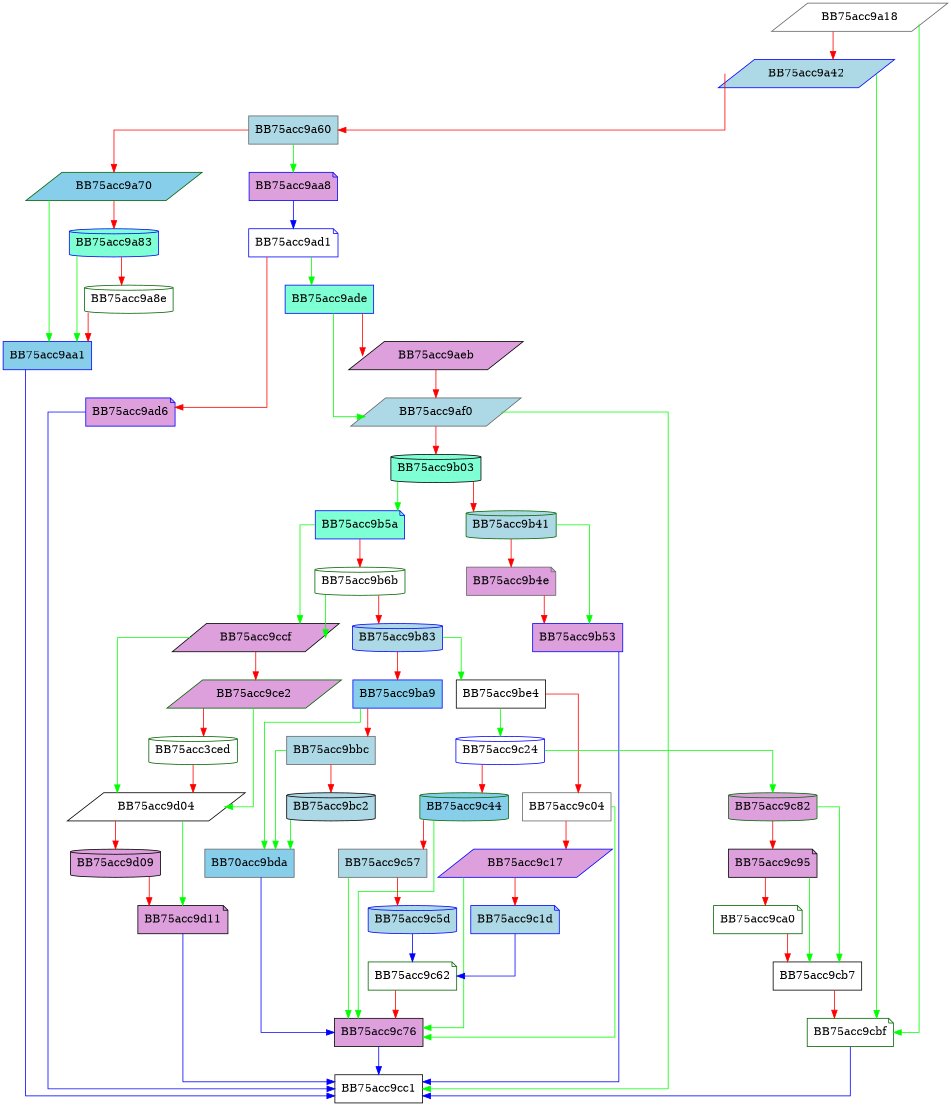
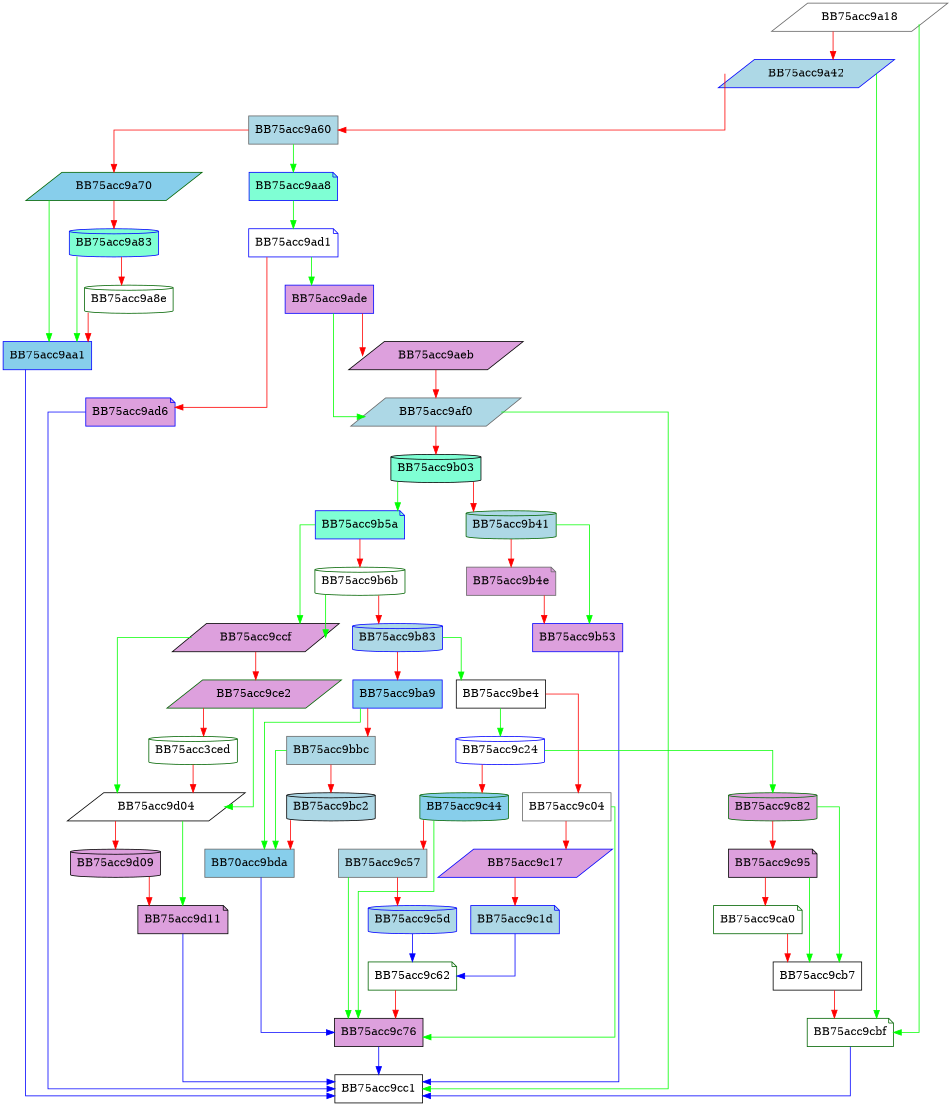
node "BB75acc9aa8": fillcolor plum -> aquamarine
edge "BB75acc9aa8" -> "BB75acc9ad1": color blue -> green
node "BB75acc9ade": fillcolor aquamarine -> plum
edge "BB75acc9bc2" -> "BB70acc9bda": color green -> red
edge "BB75acc9c17" -> "BB75acc9c76": removed
